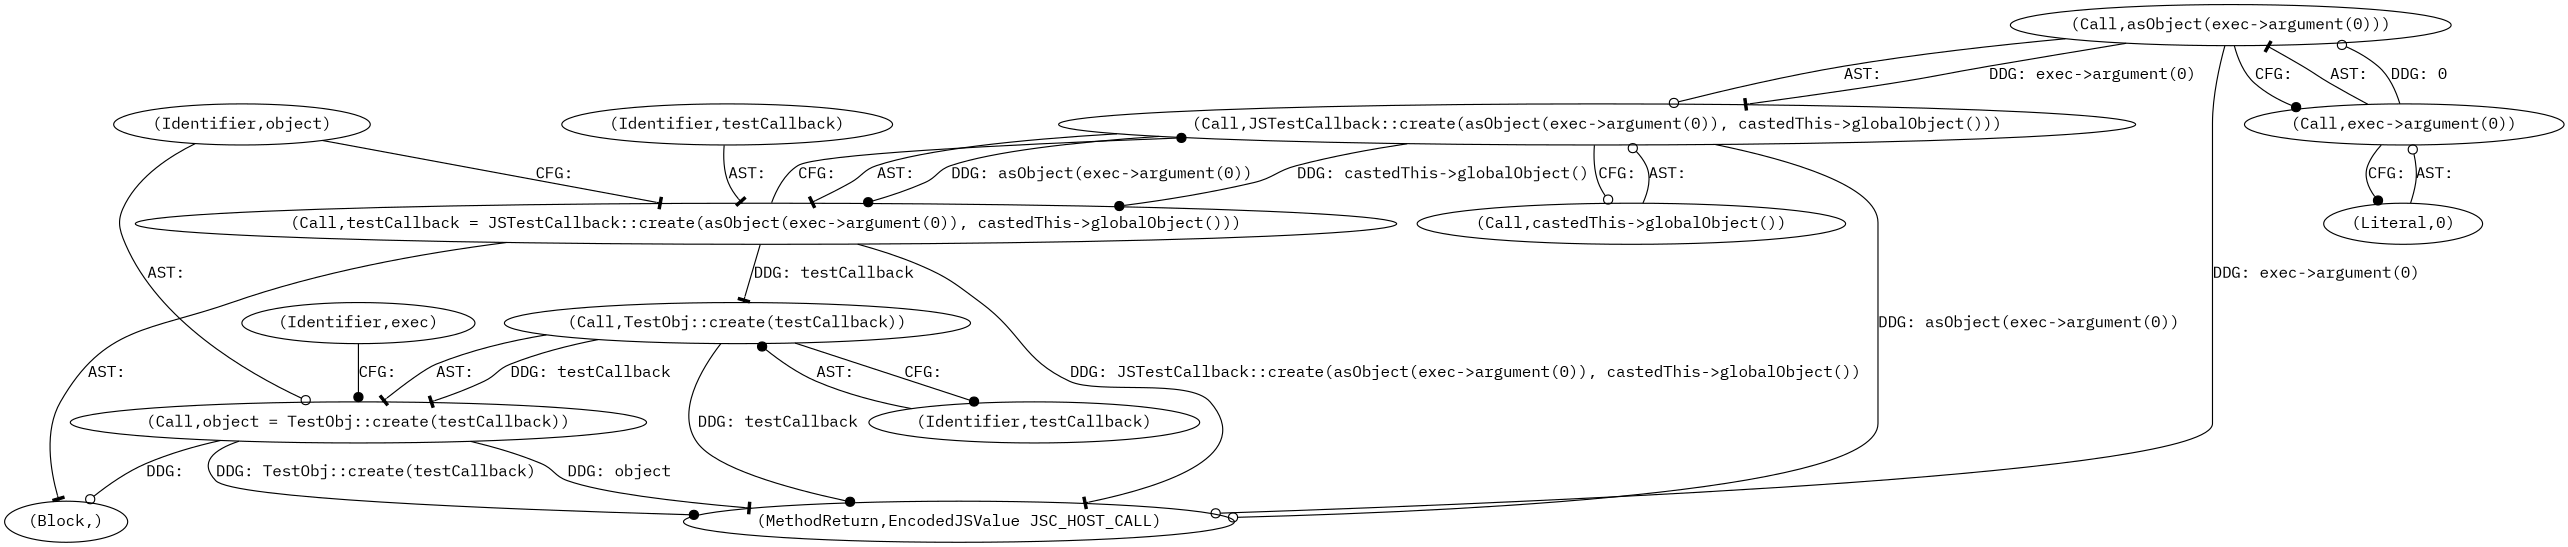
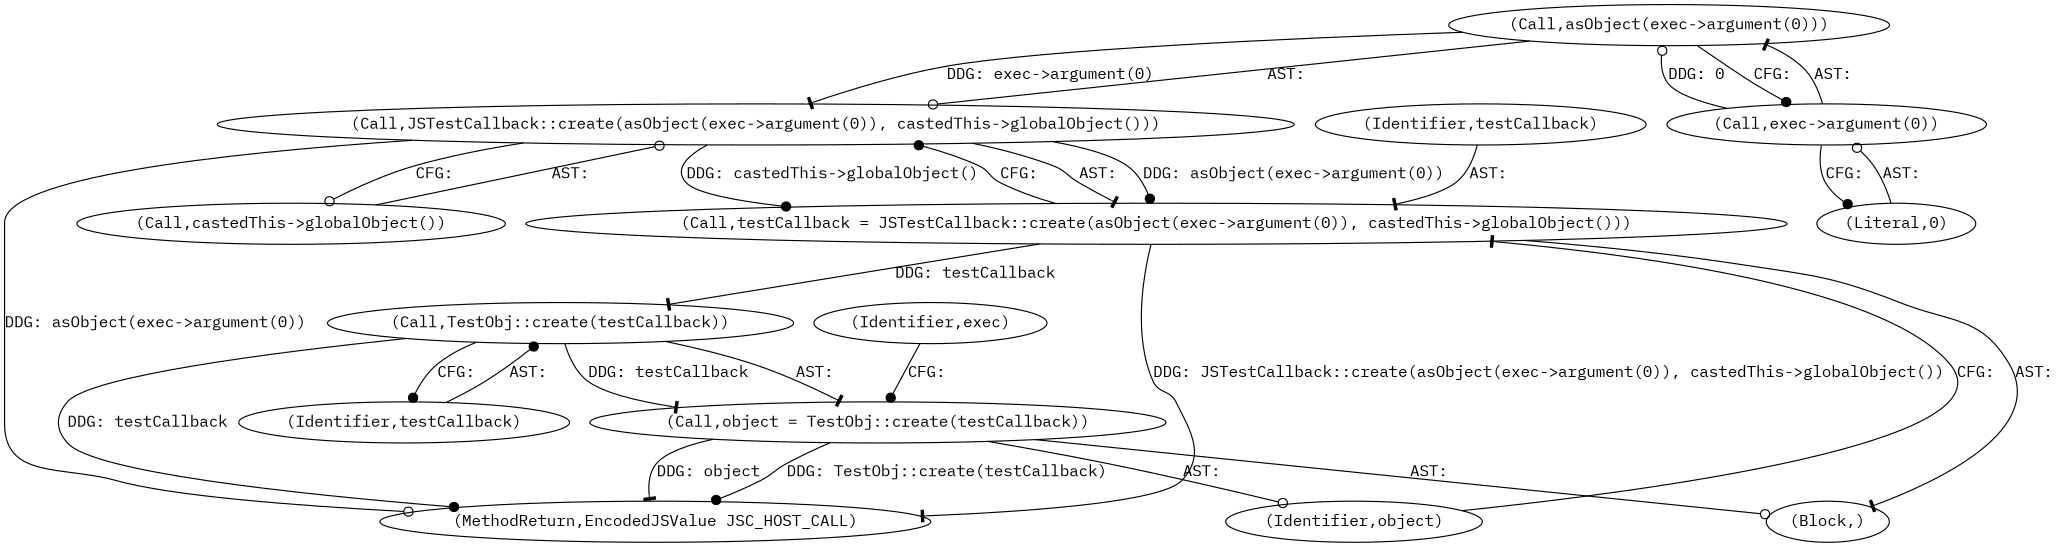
edge "(Identifier,object)" -> "(Call,object = TestObj::create(testCallback))": reversed
edge "(Call,object = TestObj::create(testCallback))" -> "(Block,)": label "DDG: " -> "AST: "
edge "(Call,asObject(exec->argument(0)))" -> "(MethodReturn,EncodedJSValue JSC_HOST_CALL)": removed, label "DDG: exec->argument(0)"
